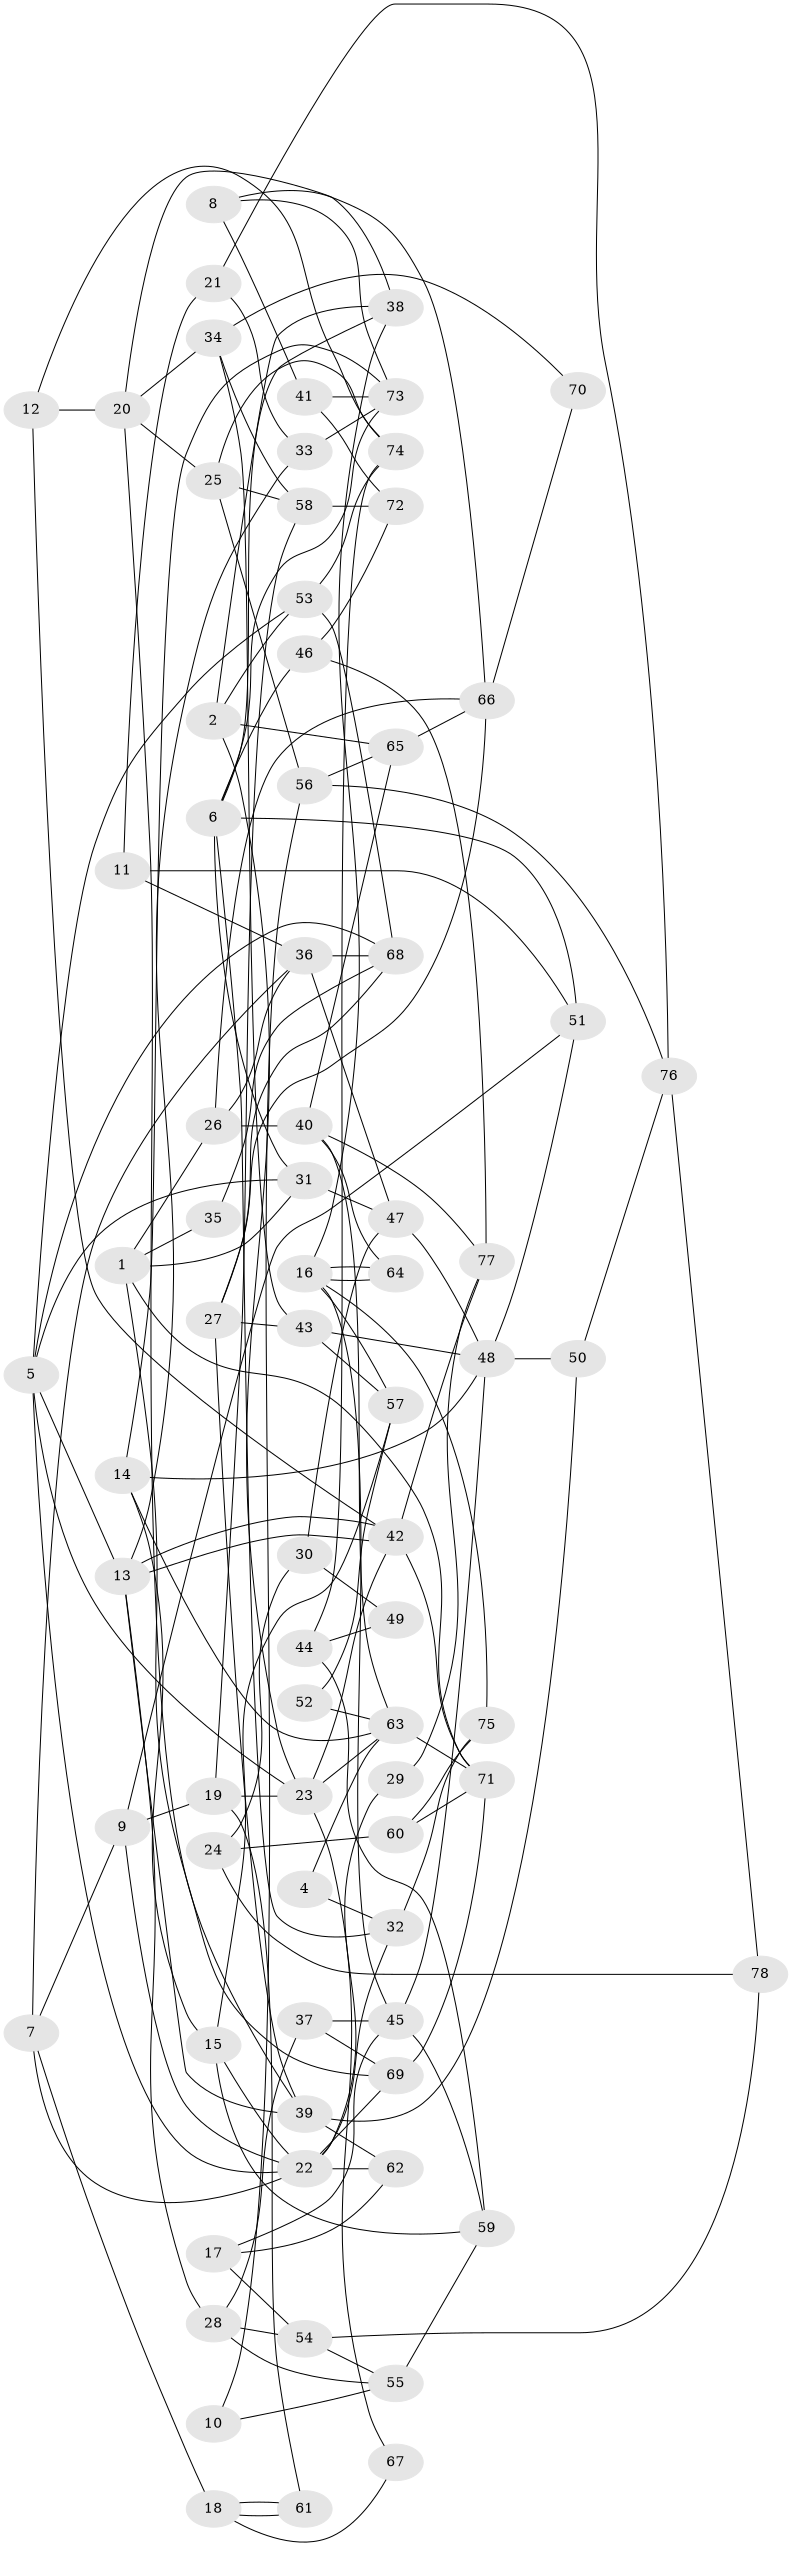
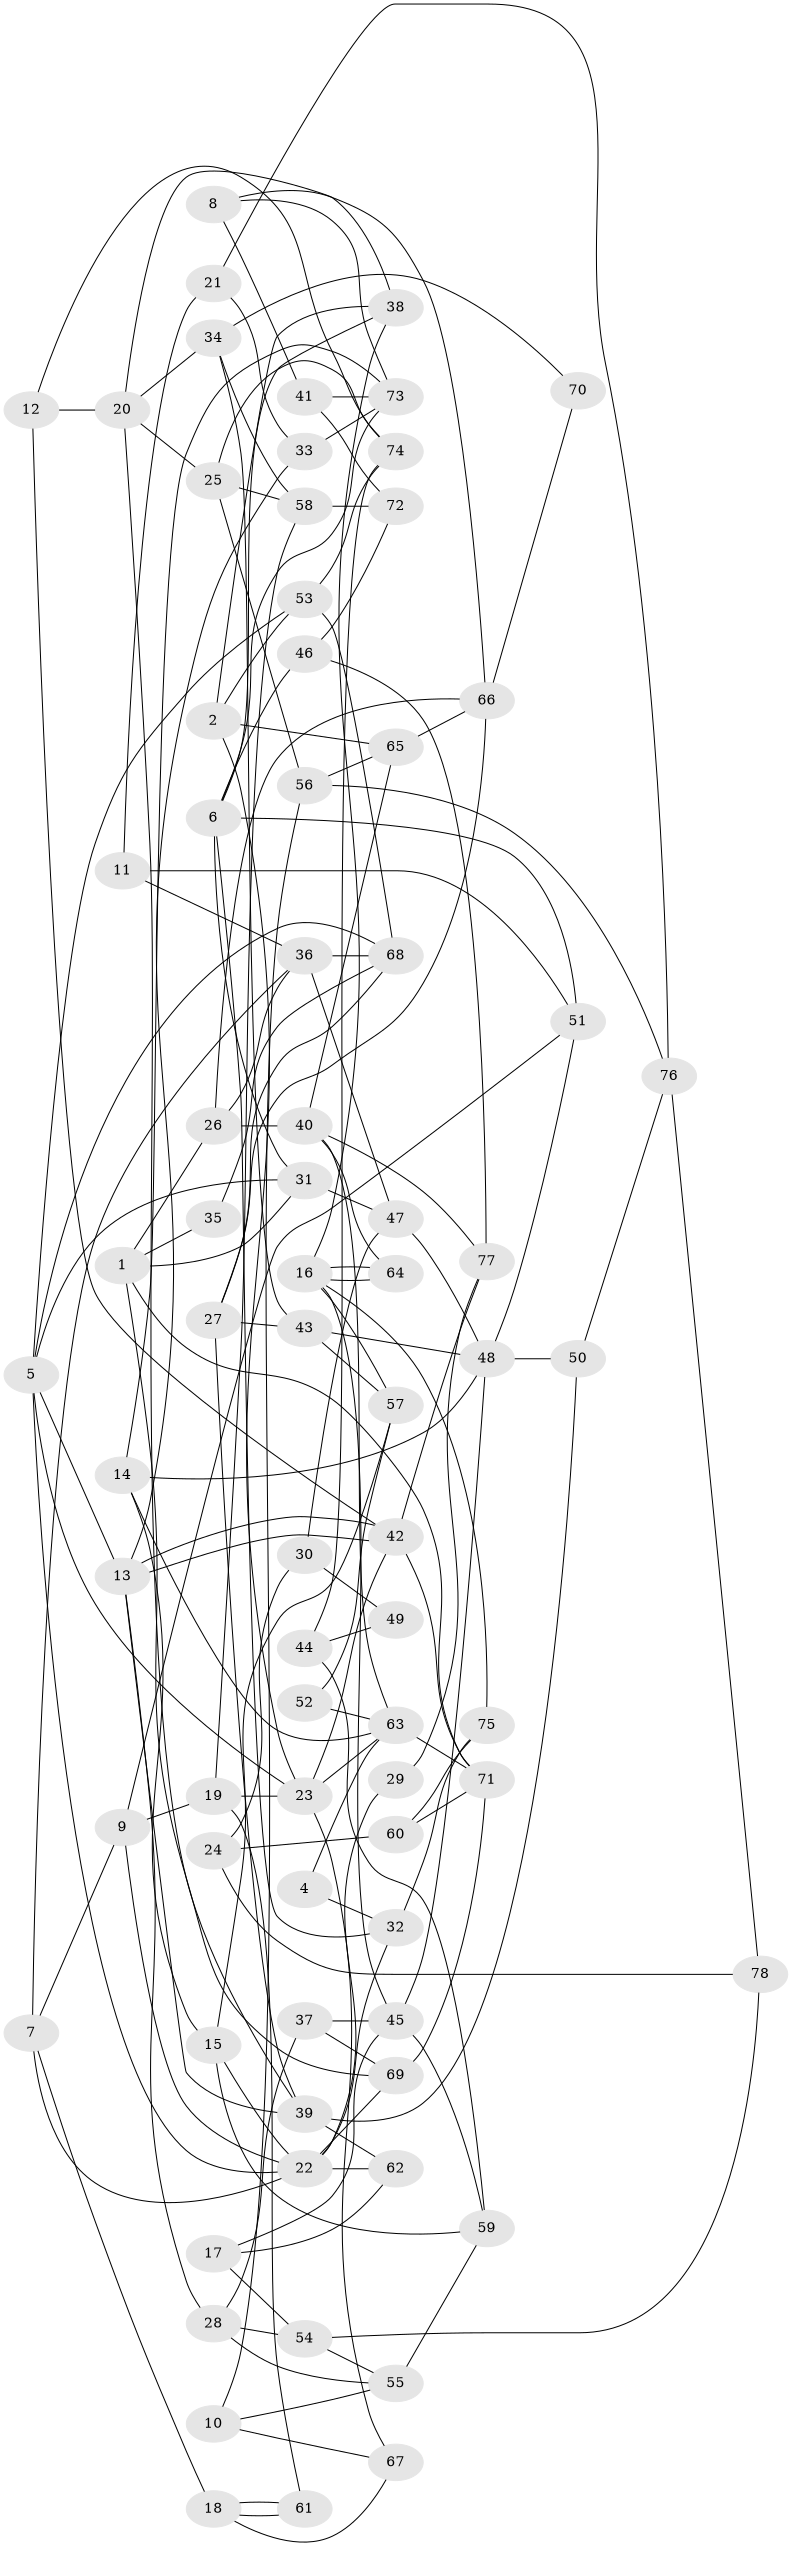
edge "10" -- "67": added
